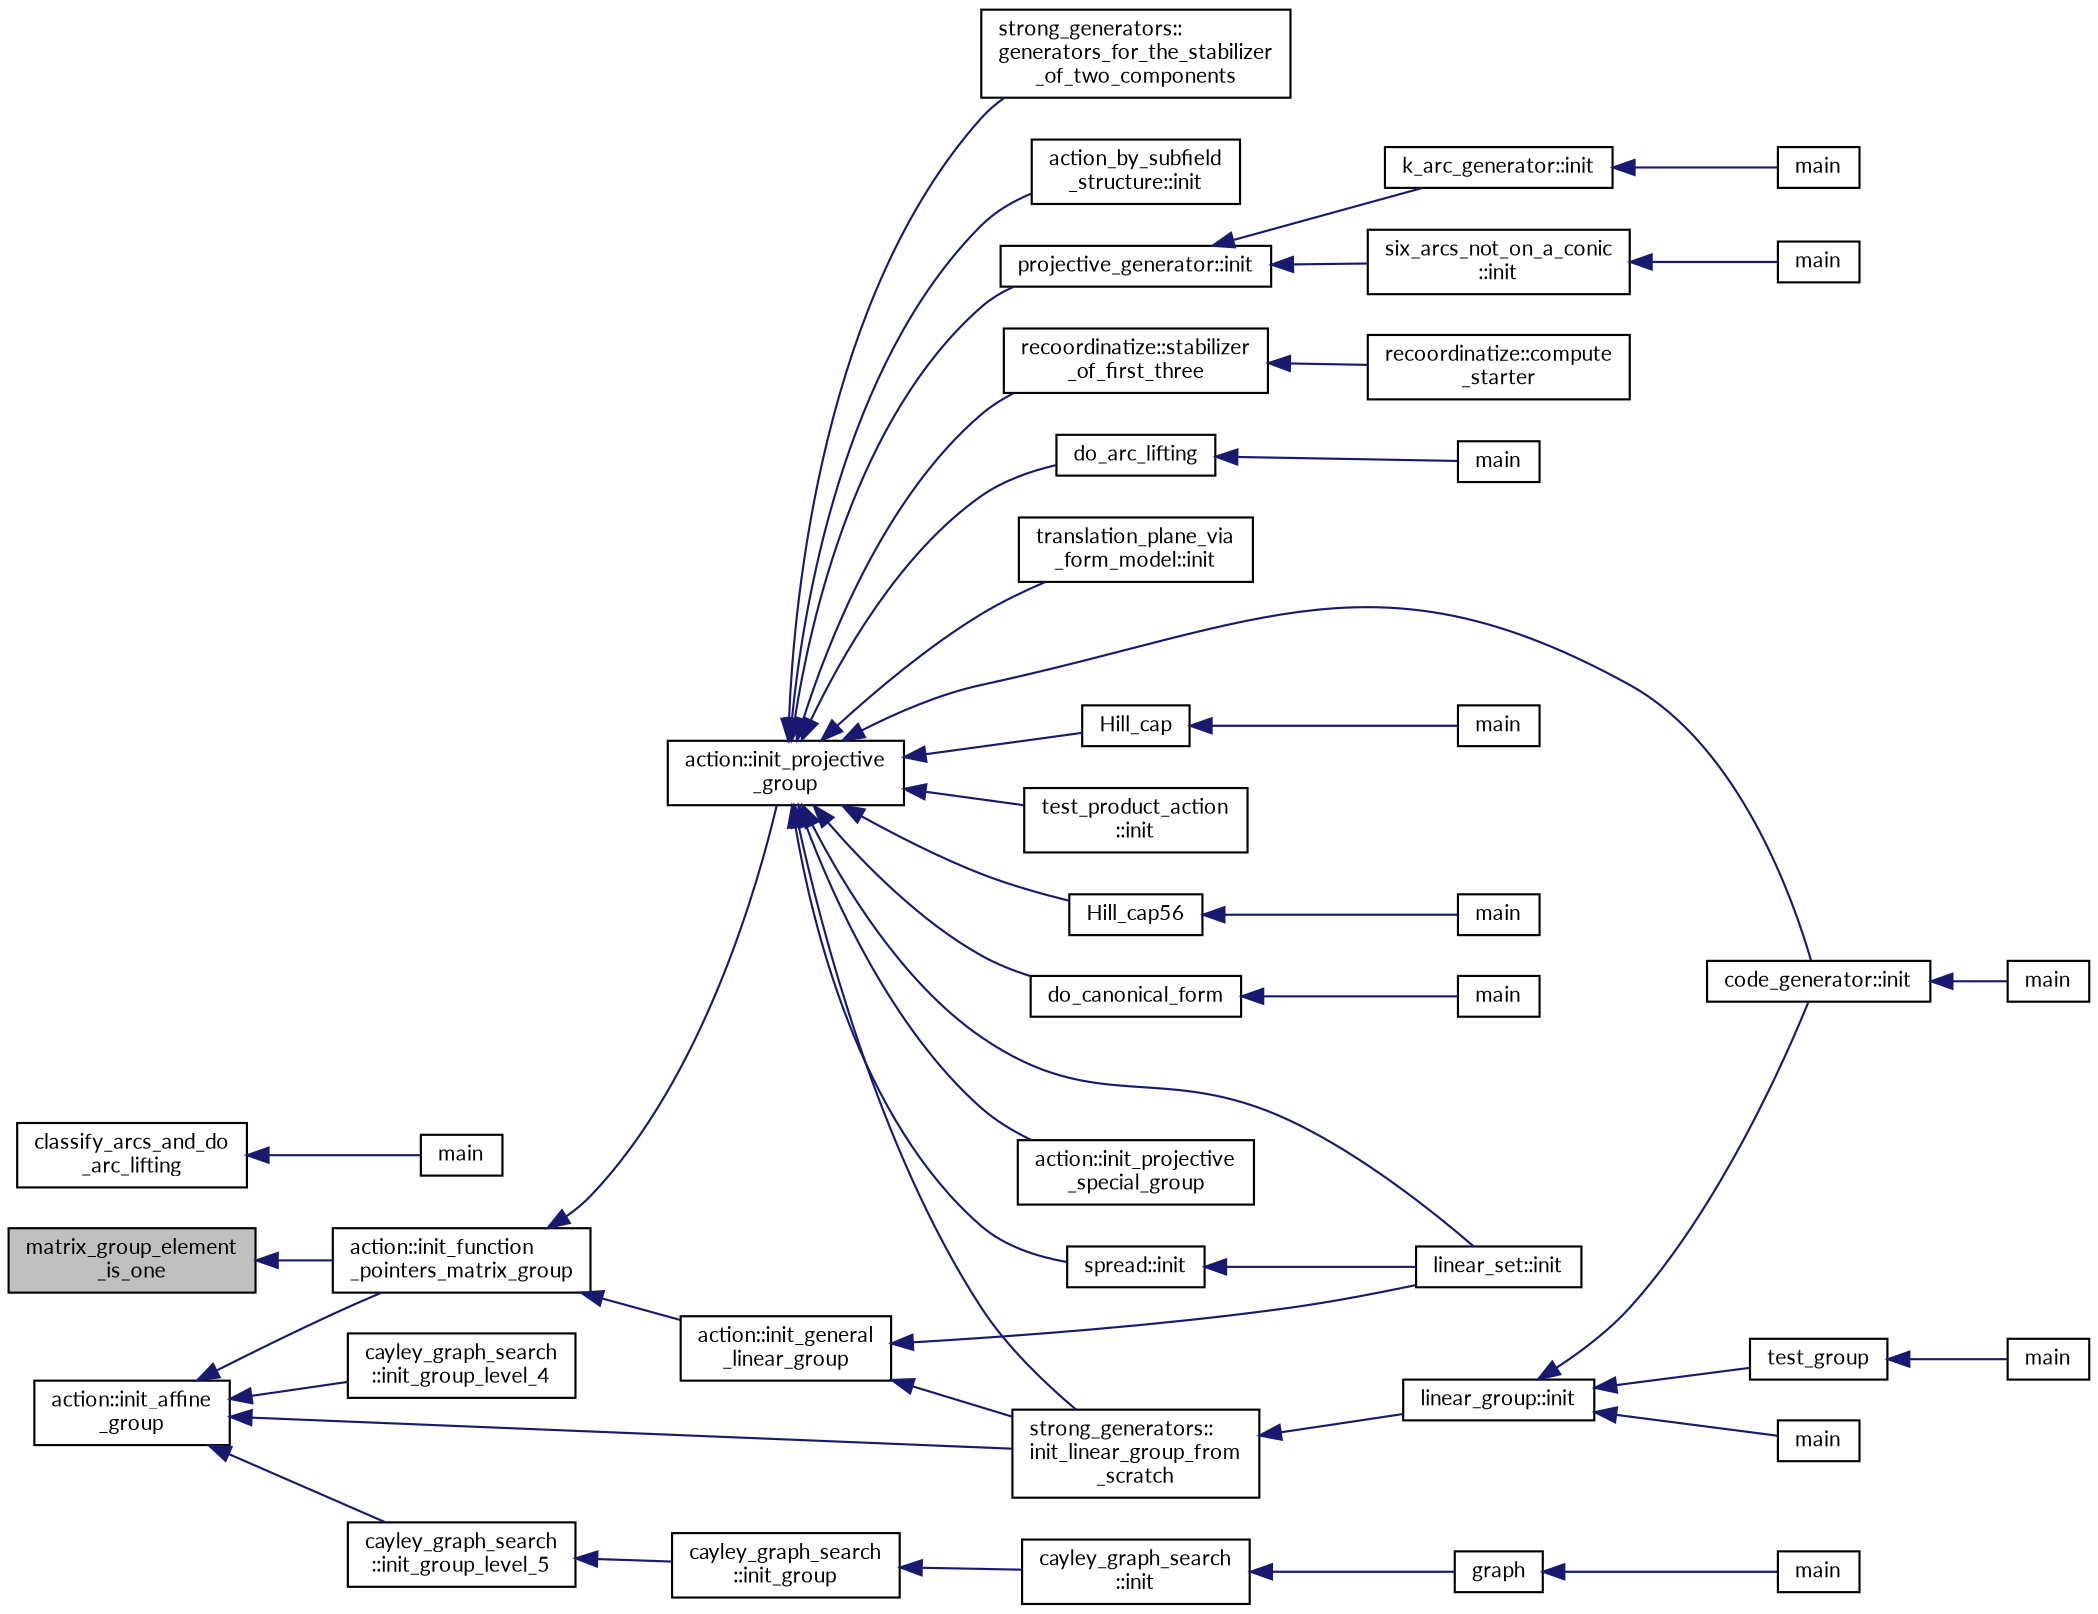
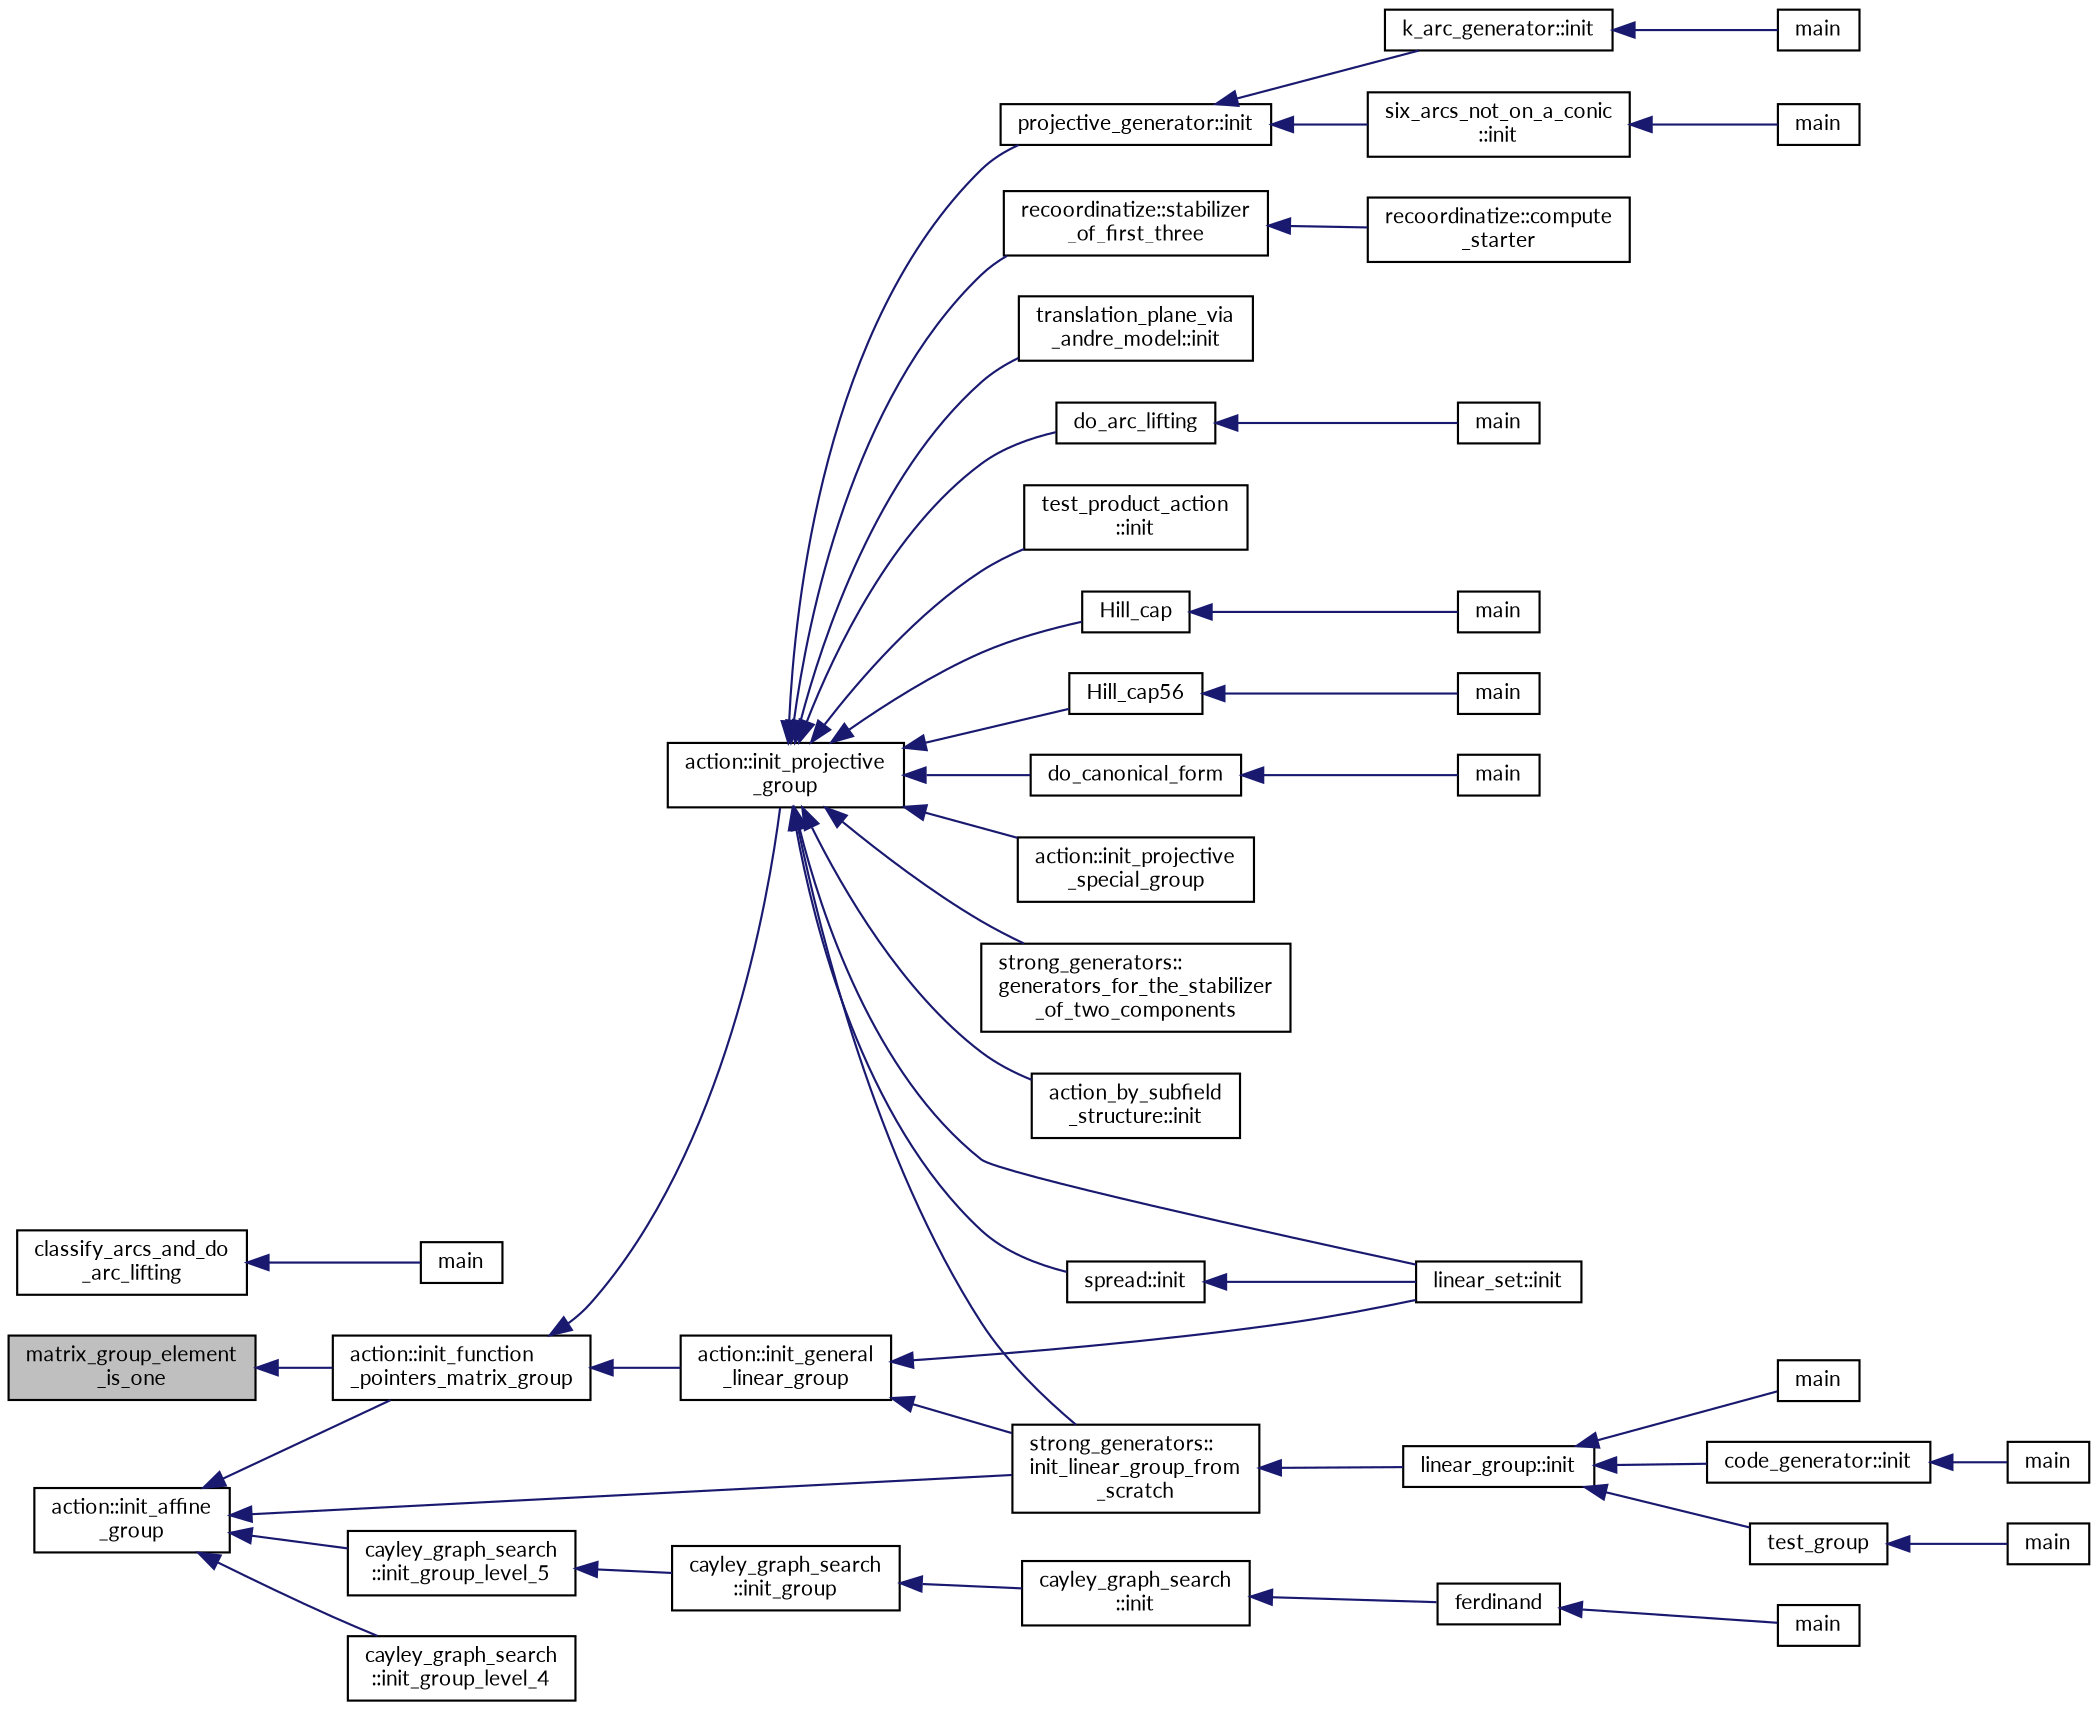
node "translation_plane_via _form_model::init": label "translation_plane_via _form_model::init" -> "translation_plane_via _andre_model::init"
edge "code_generator::init" -> "action::init_projective _group": removed
node "graph": label "graph" -> "ferdinand"
